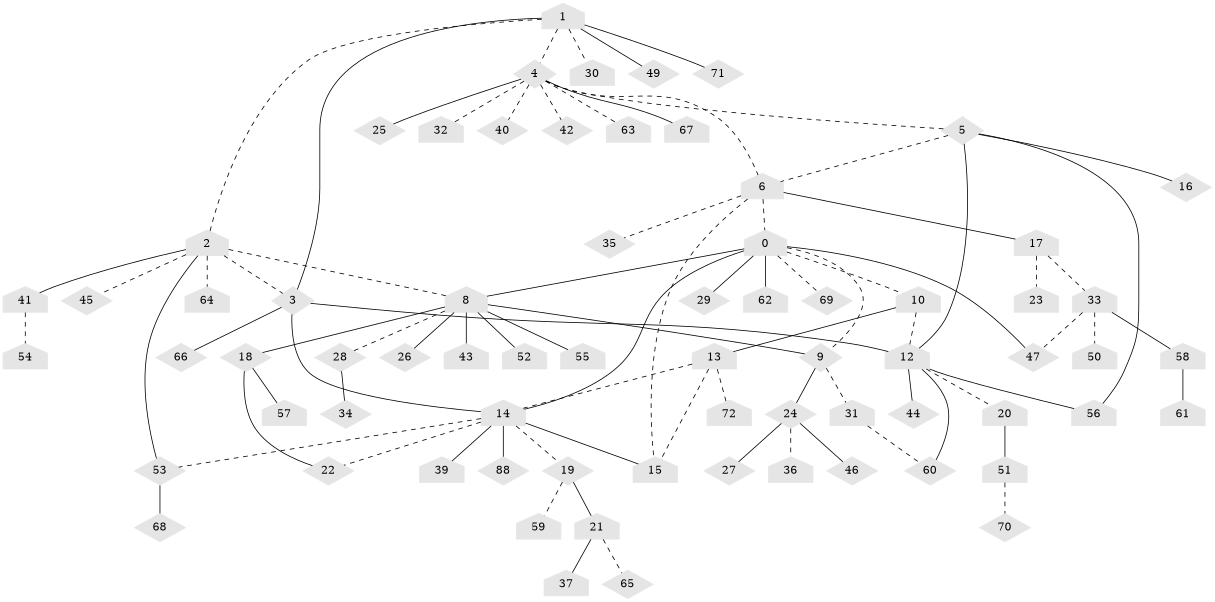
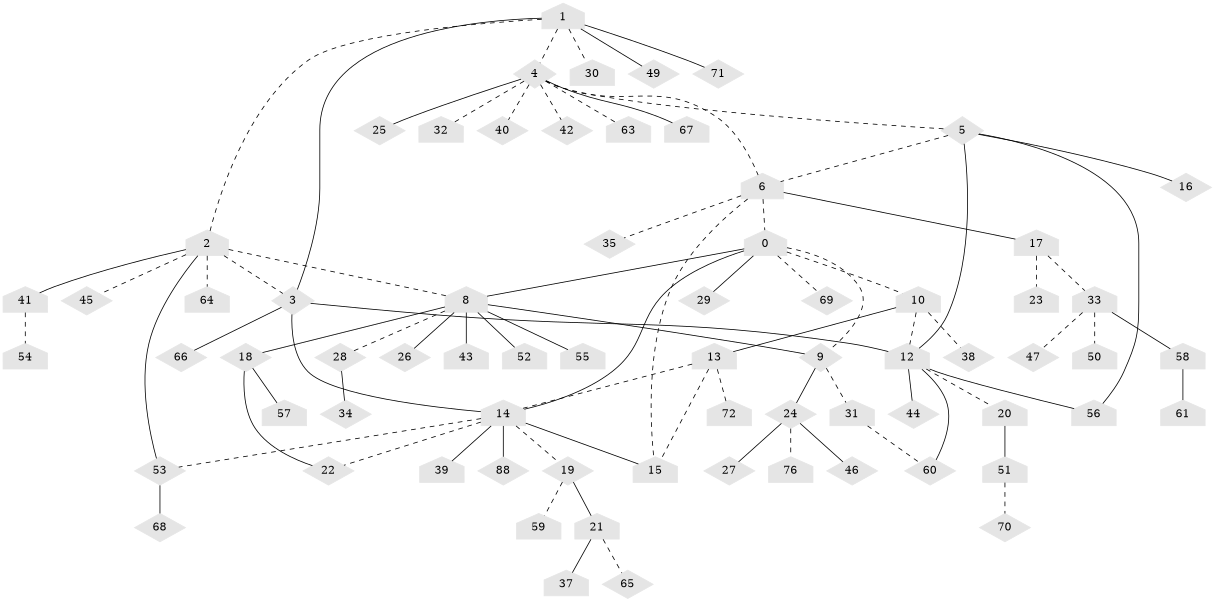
edge "0" -- "47": removed
node "62": removed
node "38": added
node "36": label "36" -> "76"
